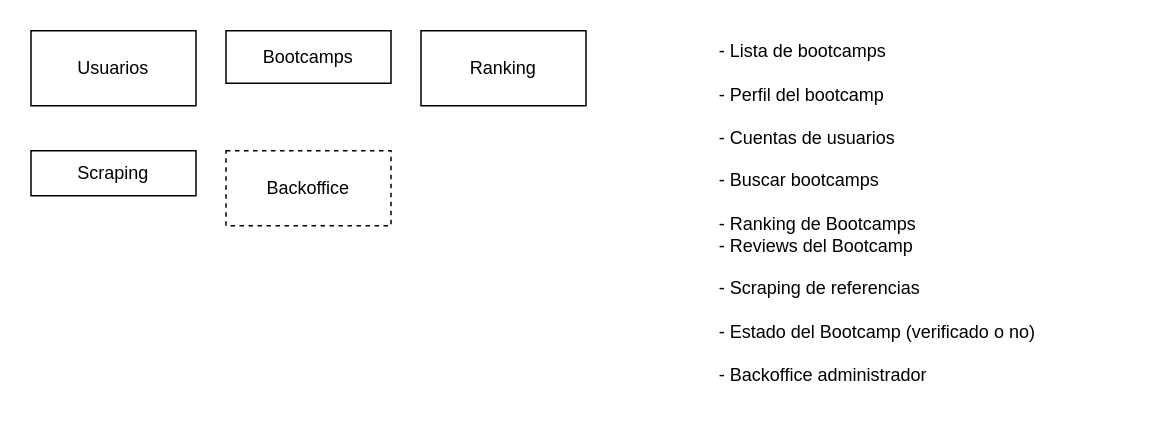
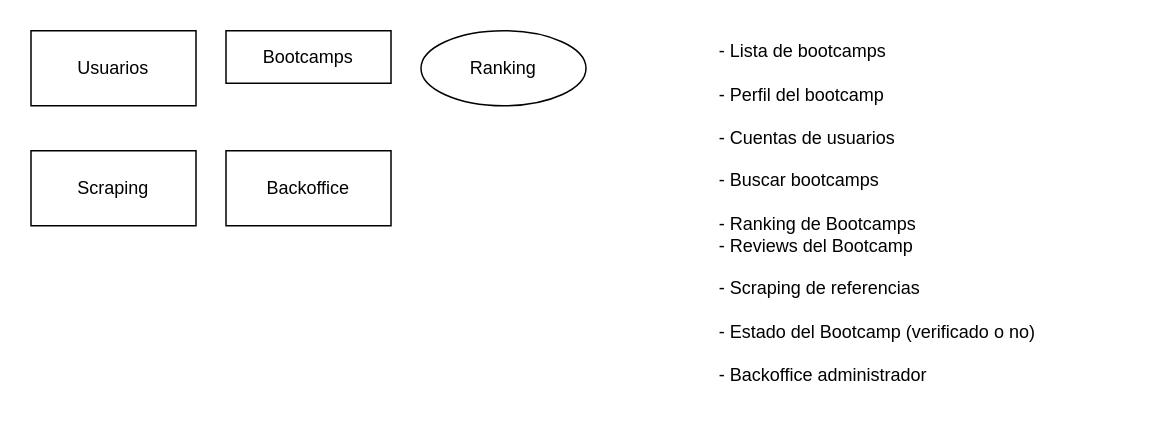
node "Ranking": shape rectangle -> ellipse
node "Scraping": size 165x45 -> 165x75
node "Backoffice": style dashed -> solid
